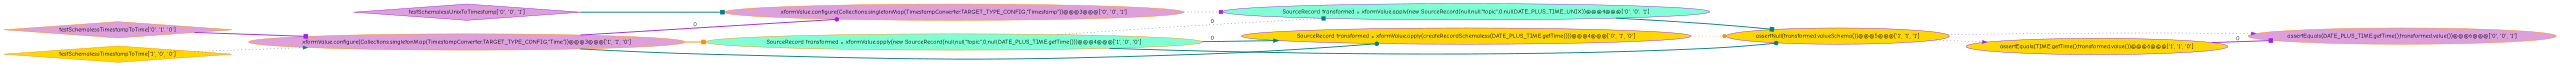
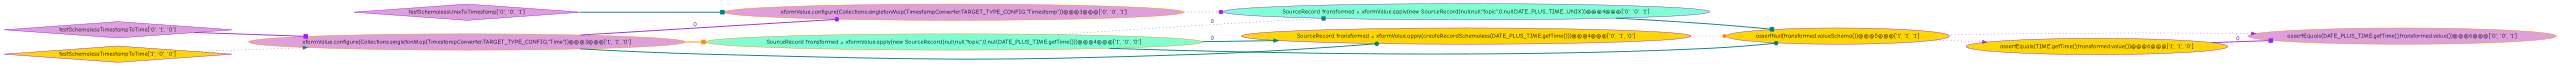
node "testSchemalessTimestampToTime['0', '1', '0']": color darkorange -> purple
node "testSchemalessTimestampToTime['1', '0', '0']": color darkorange -> purple
